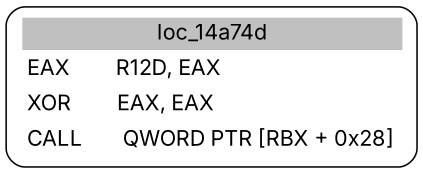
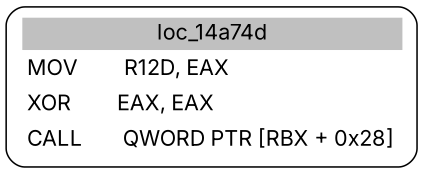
node "loc_14a74d": text "EAX        R12D, EAX" -> "MOV        R12D, EAX"
